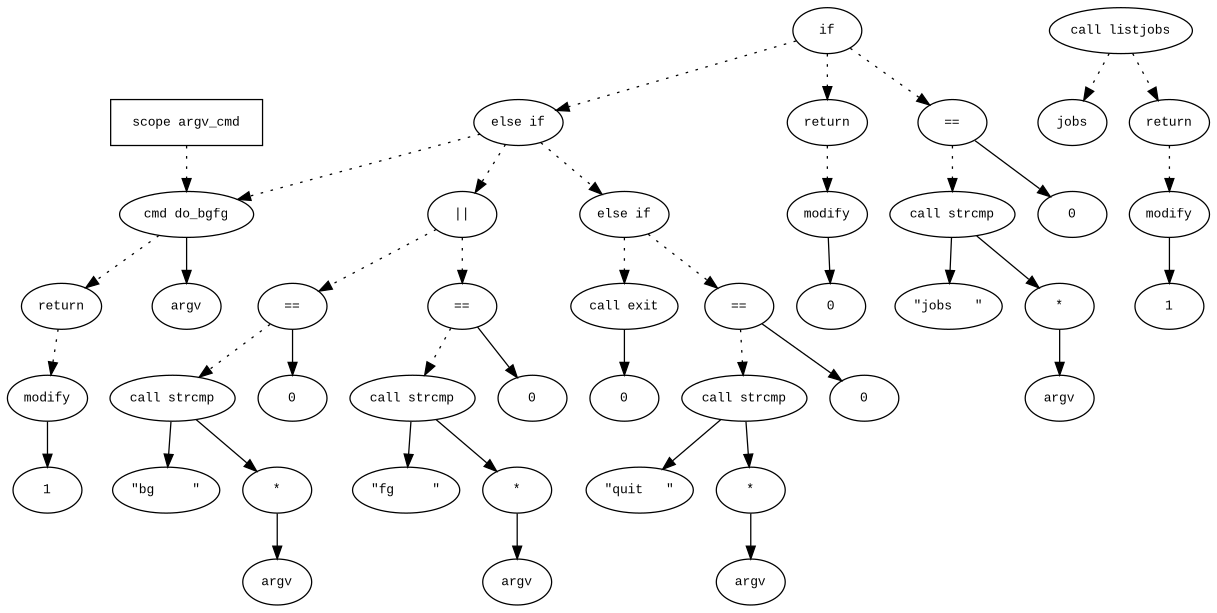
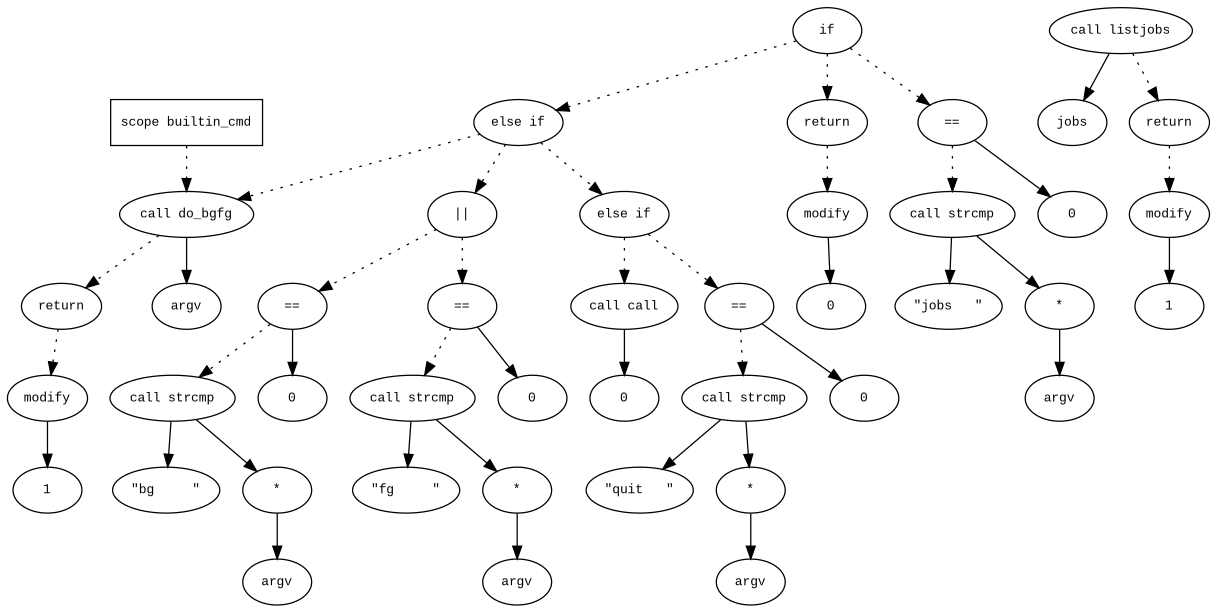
edge "call listjobs" -> "jobs": style dotted -> solid
node "scope argv_cmd": label "scope argv_cmd" -> "scope builtin_cmd"
node "cmd do_bgfg": label "cmd do_bgfg" -> "call do_bgfg"
node "call exit": label "call exit" -> "call call"
